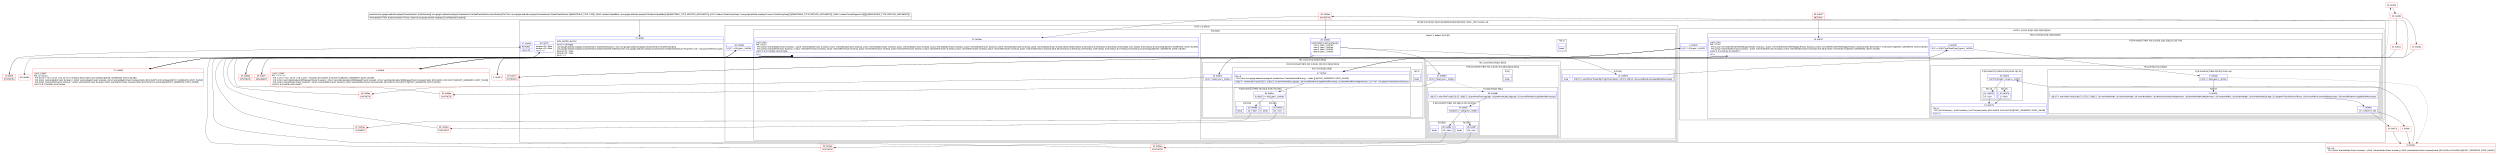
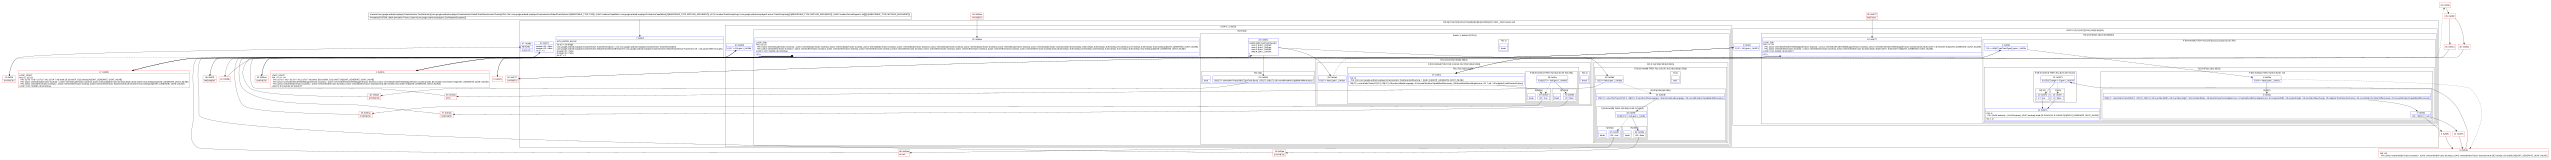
edge "42: 0x00aa" -> "20: 0x0091": now "19: 0x008b" -> "20: 0x0091"
edge "23: 0x00ad" -> "44: 0x00aa": removed
edge "27: 0x00c2" -> "28: 0x00cc": now "27: 0x00c2" -> "29: 0x00ce"
node "45: 0x00aa": text "SYNTHETIC" -> "MTH"
node "48: 0x00aa": text "SYNTHETIC" -> "INLINE"
